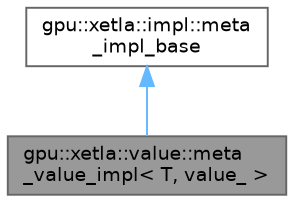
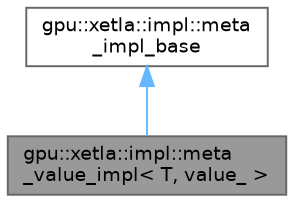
node "gpu::xetla::value::meta _value_impl< T, value_ >": label "gpu::xetla::value::meta _value_impl< T, value_ >" -> "gpu::xetla::impl::meta _value_impl< T, value_ >"
